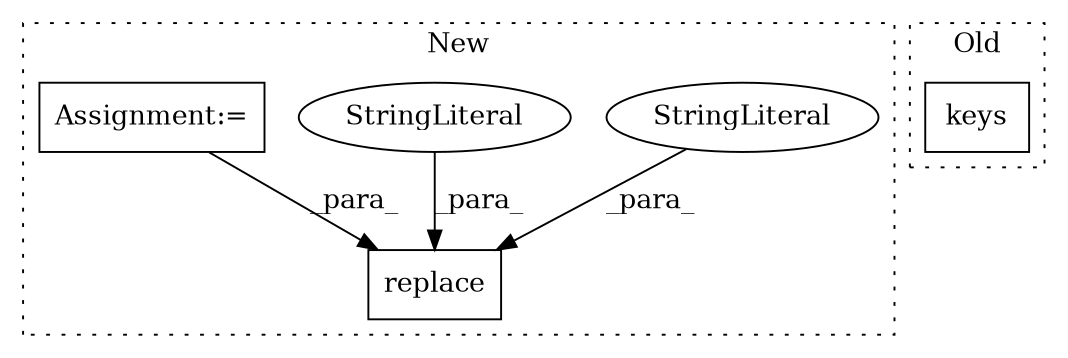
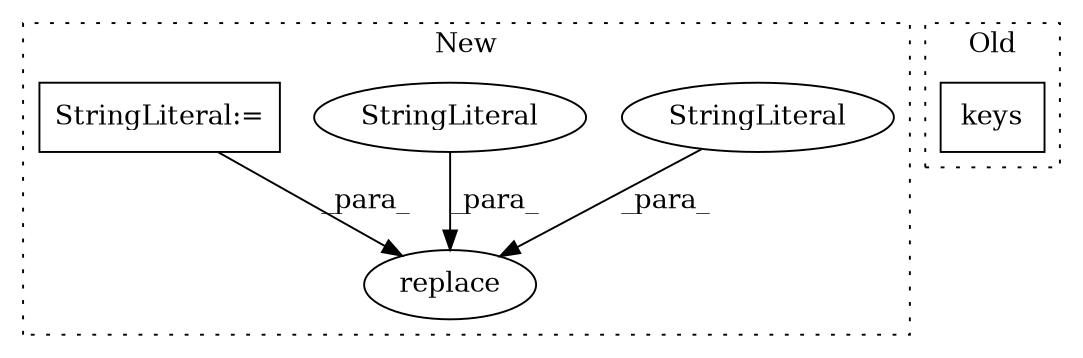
node "Assignment:=": label "Assignment:=" -> "StringLiteral:="
node "replace": shape box -> ellipse
